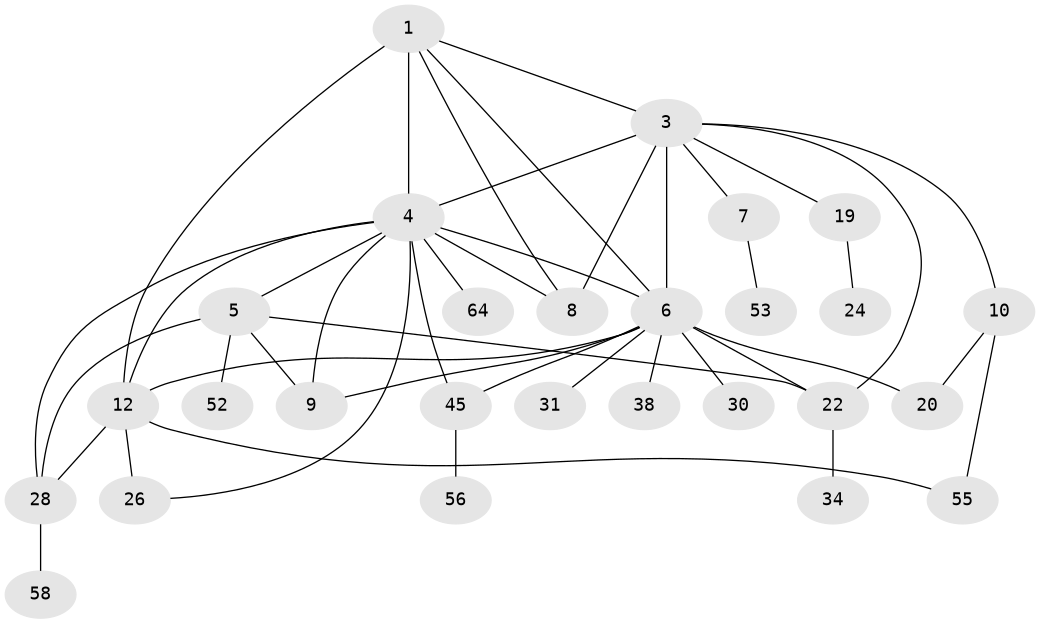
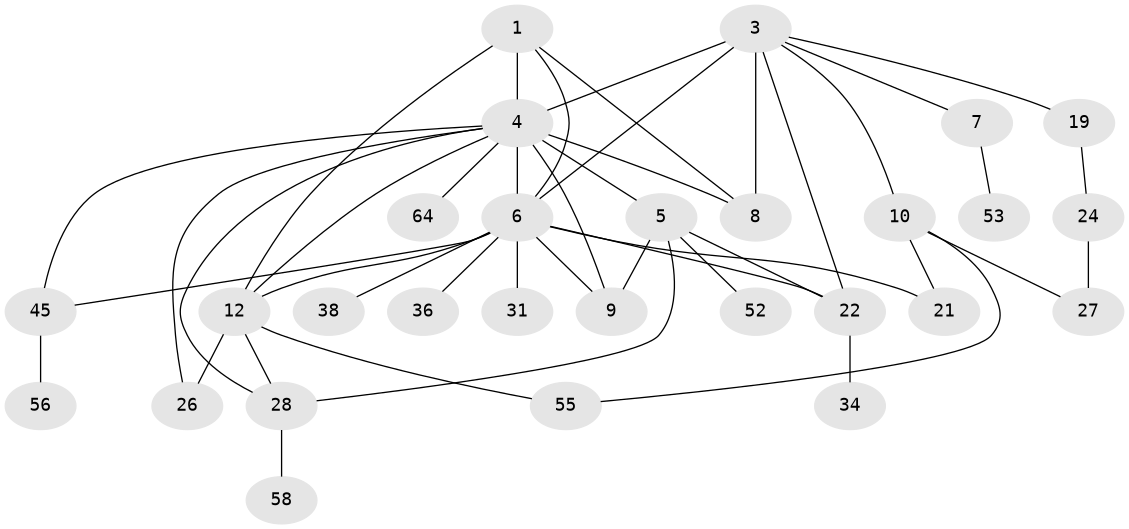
edge "1" -- "3": removed
node "27": added
node "30": label "30" -> "36"
node "20": label "20" -> "21"
